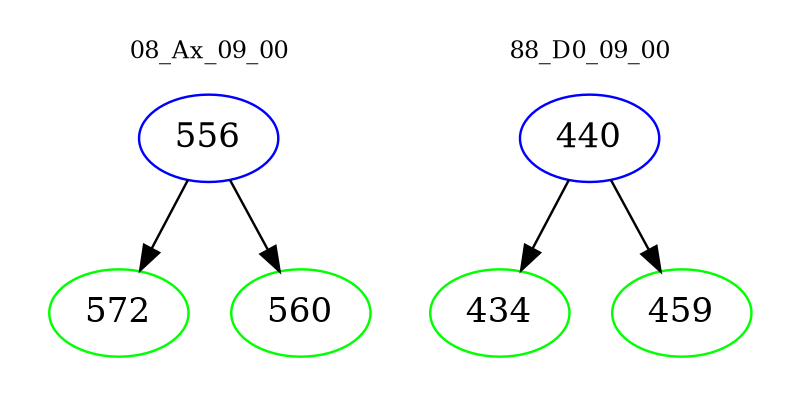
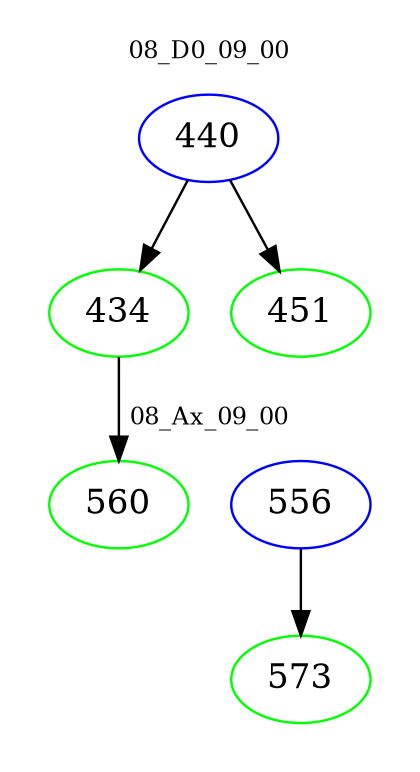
cluster "88_D0_09_00": label "88_D0_09_00" -> "08_D0_09_00"
edge "556" -> "560": now "434" -> "560"
node "572": label "572" -> "573"
node "459": label "459" -> "451"
